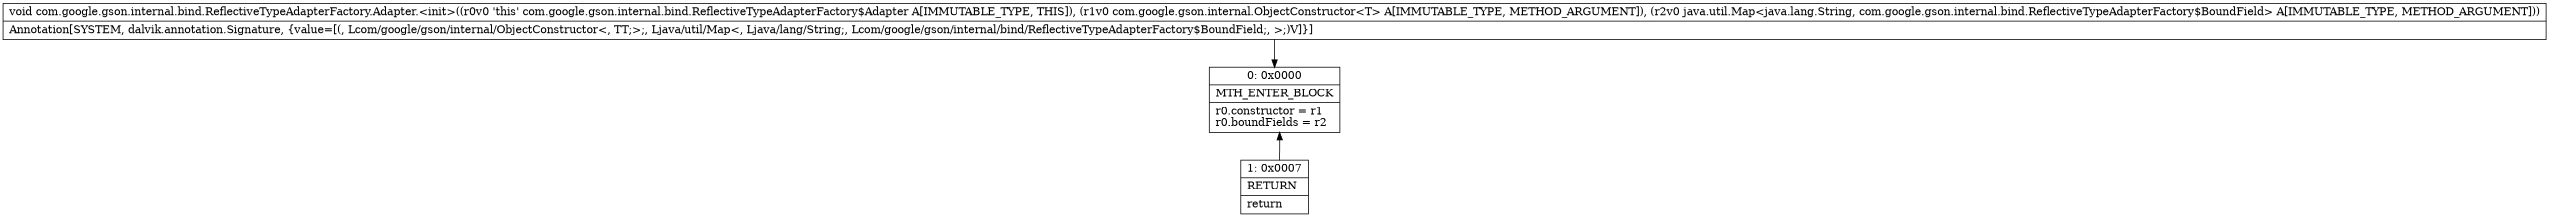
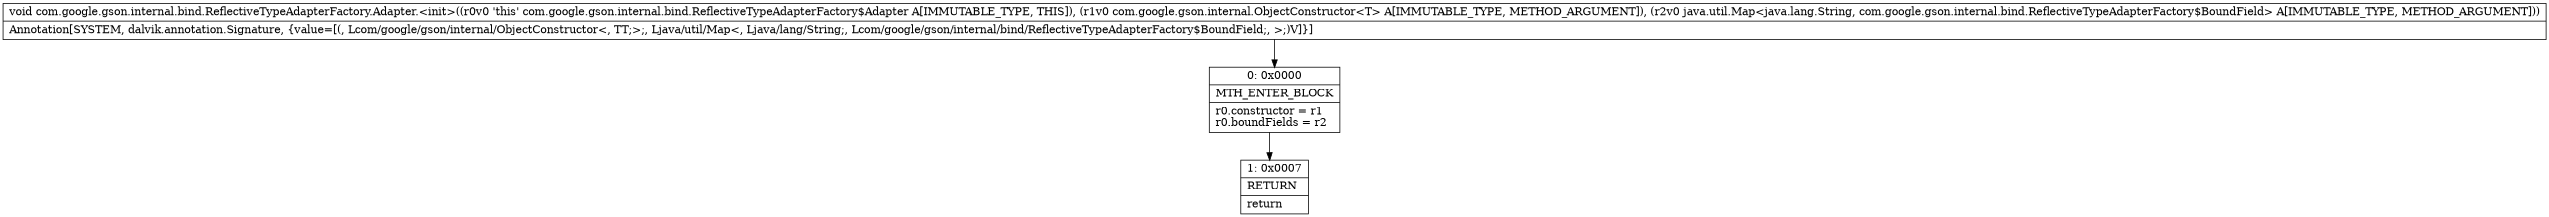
edge "1: 0x0007" -> "0: 0x0000": reversed
